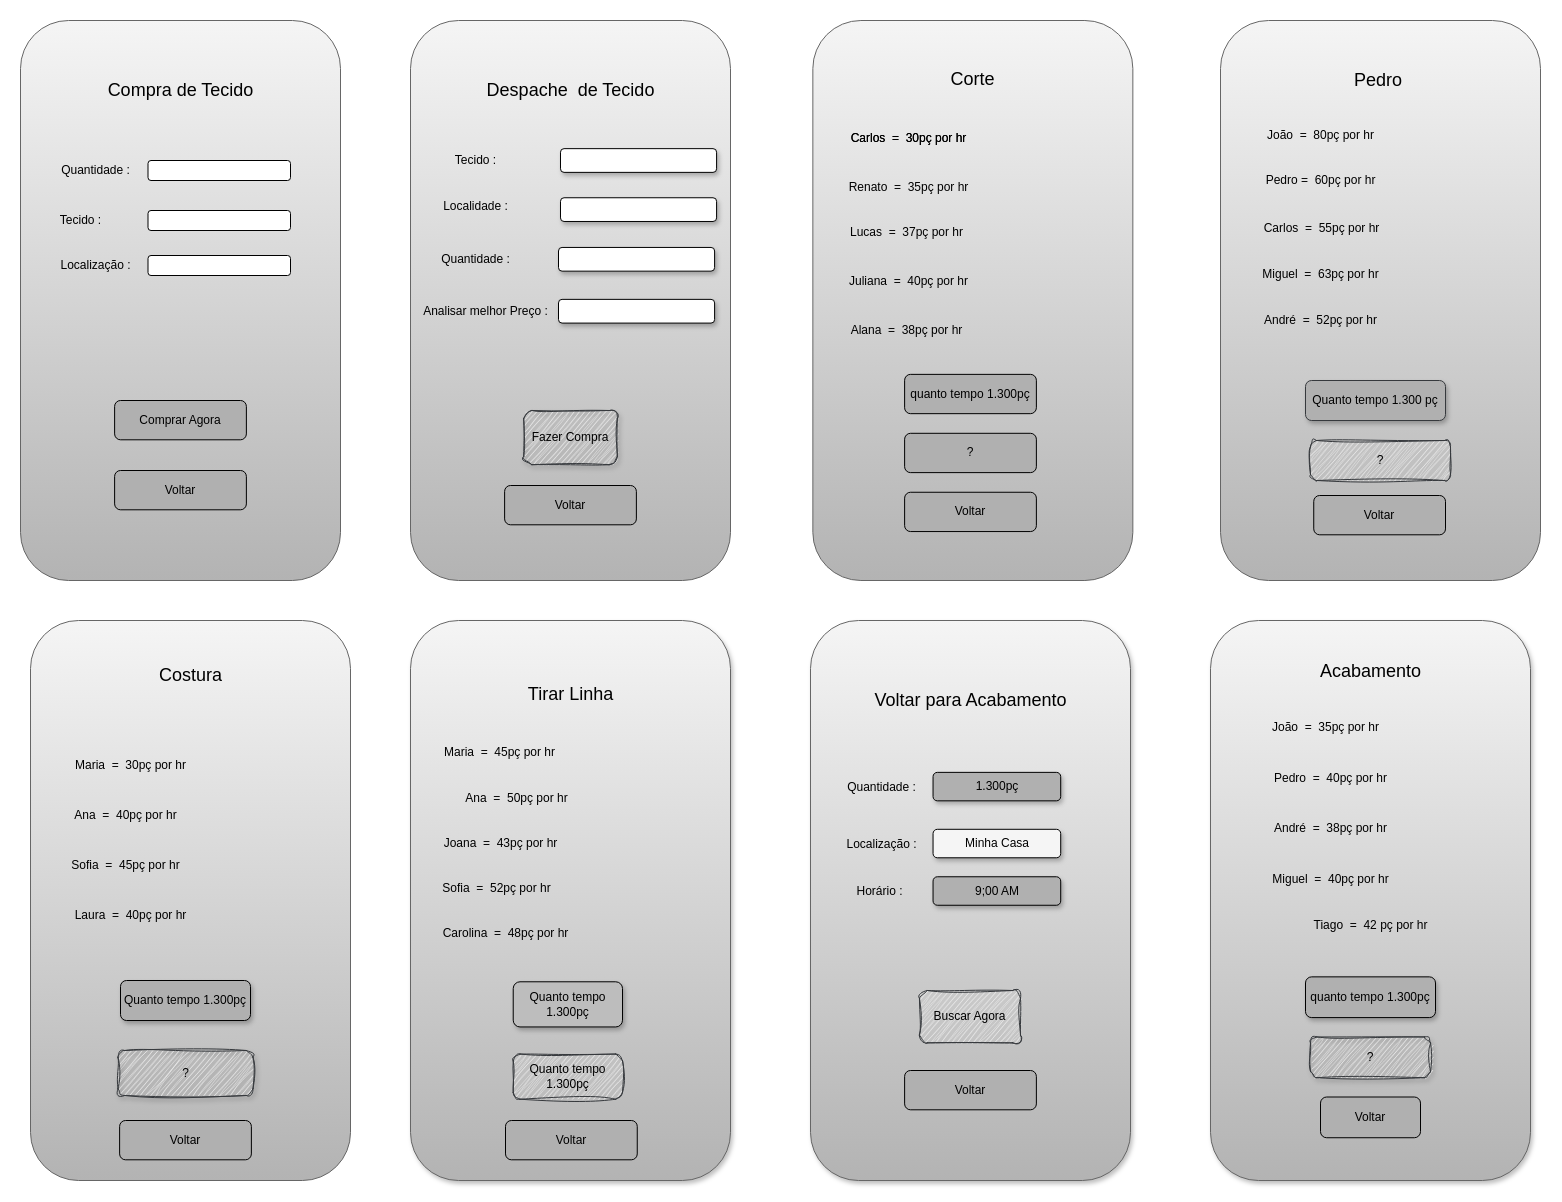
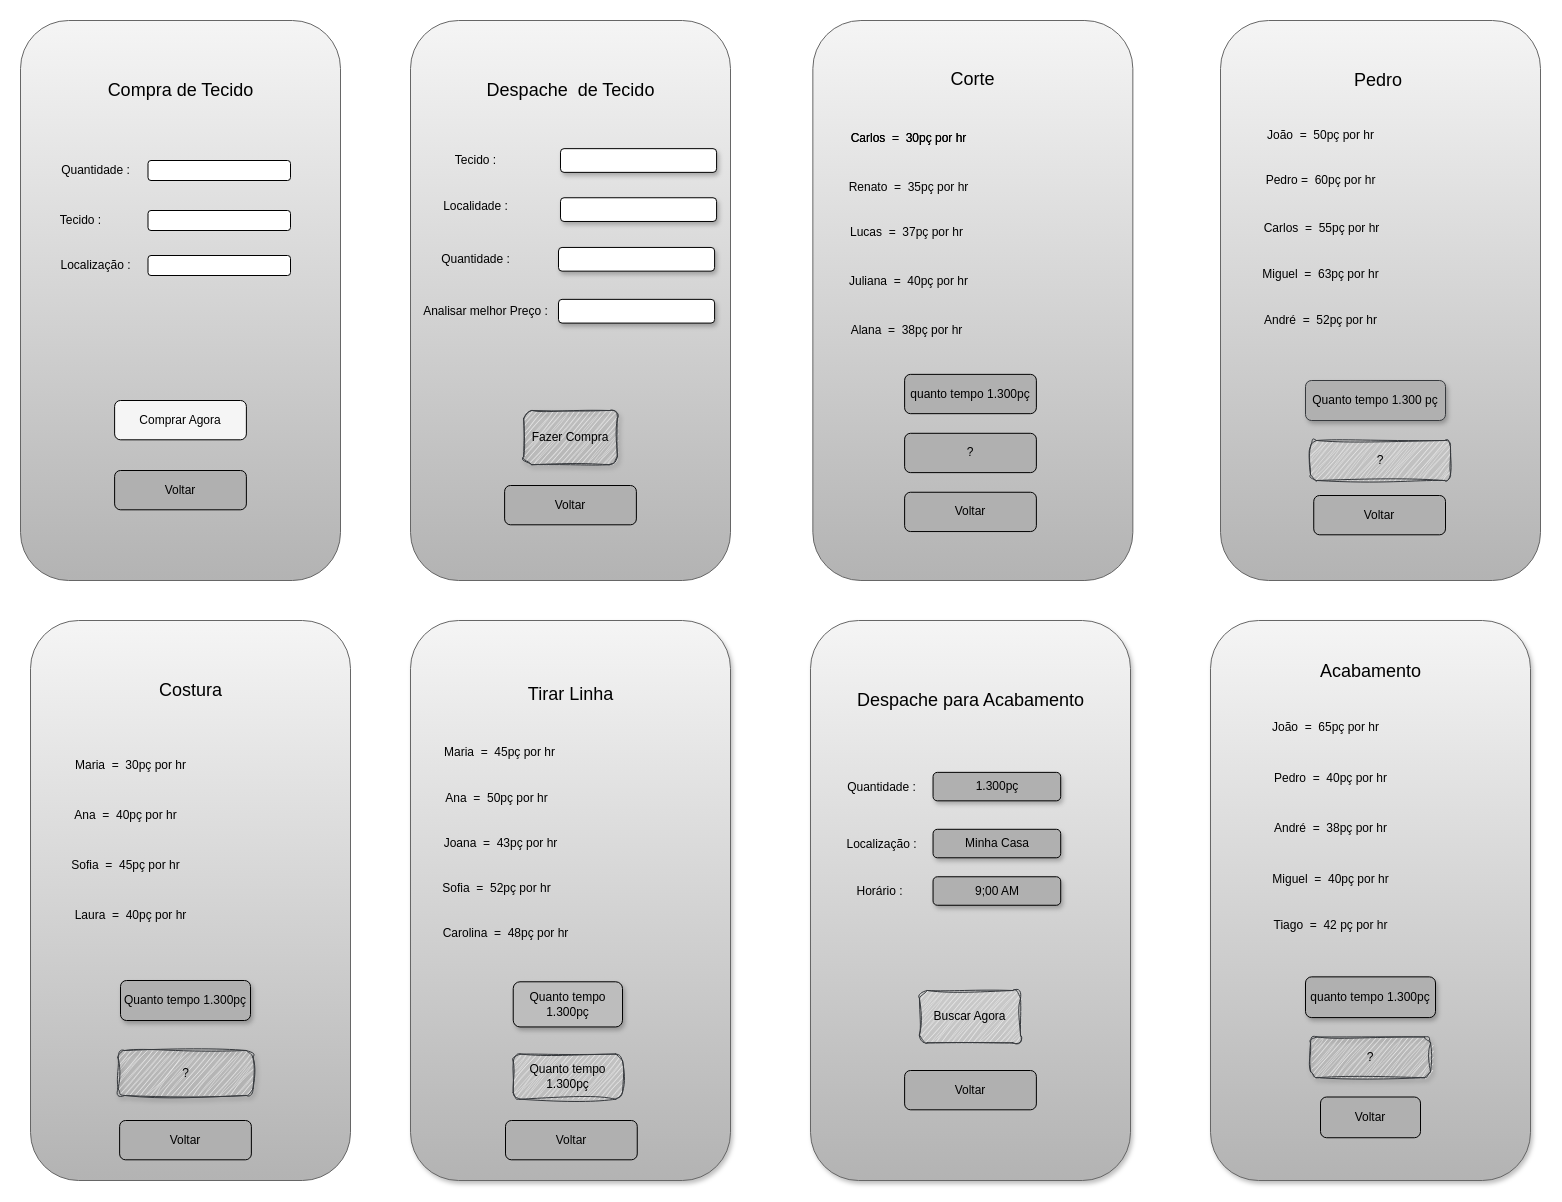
node "João = 80pç por hr": label "João = 80pç por hr" -> "João = 50pç por hr"
node "Comprar Agora": fillcolor #b0b0b0 -> #f5f5f5
node "Costura": moved (191, 676) -> (191, 691)
node "Voltar para Acabamento": label "Voltar para Acabamento" -> "Despache para Acabamento"
node "João = 35pç por hr": label "João = 35pç por hr" -> "João = 65pç por hr"
node "Ana = 50pç por hr": moved (516, 798) -> (496, 798)
node "Minha Casa": fillcolor #f5f5f5 -> #b0b0b0
node "Tiago = 42 pç por hr": moved (1371, 926) -> (1331, 926)
